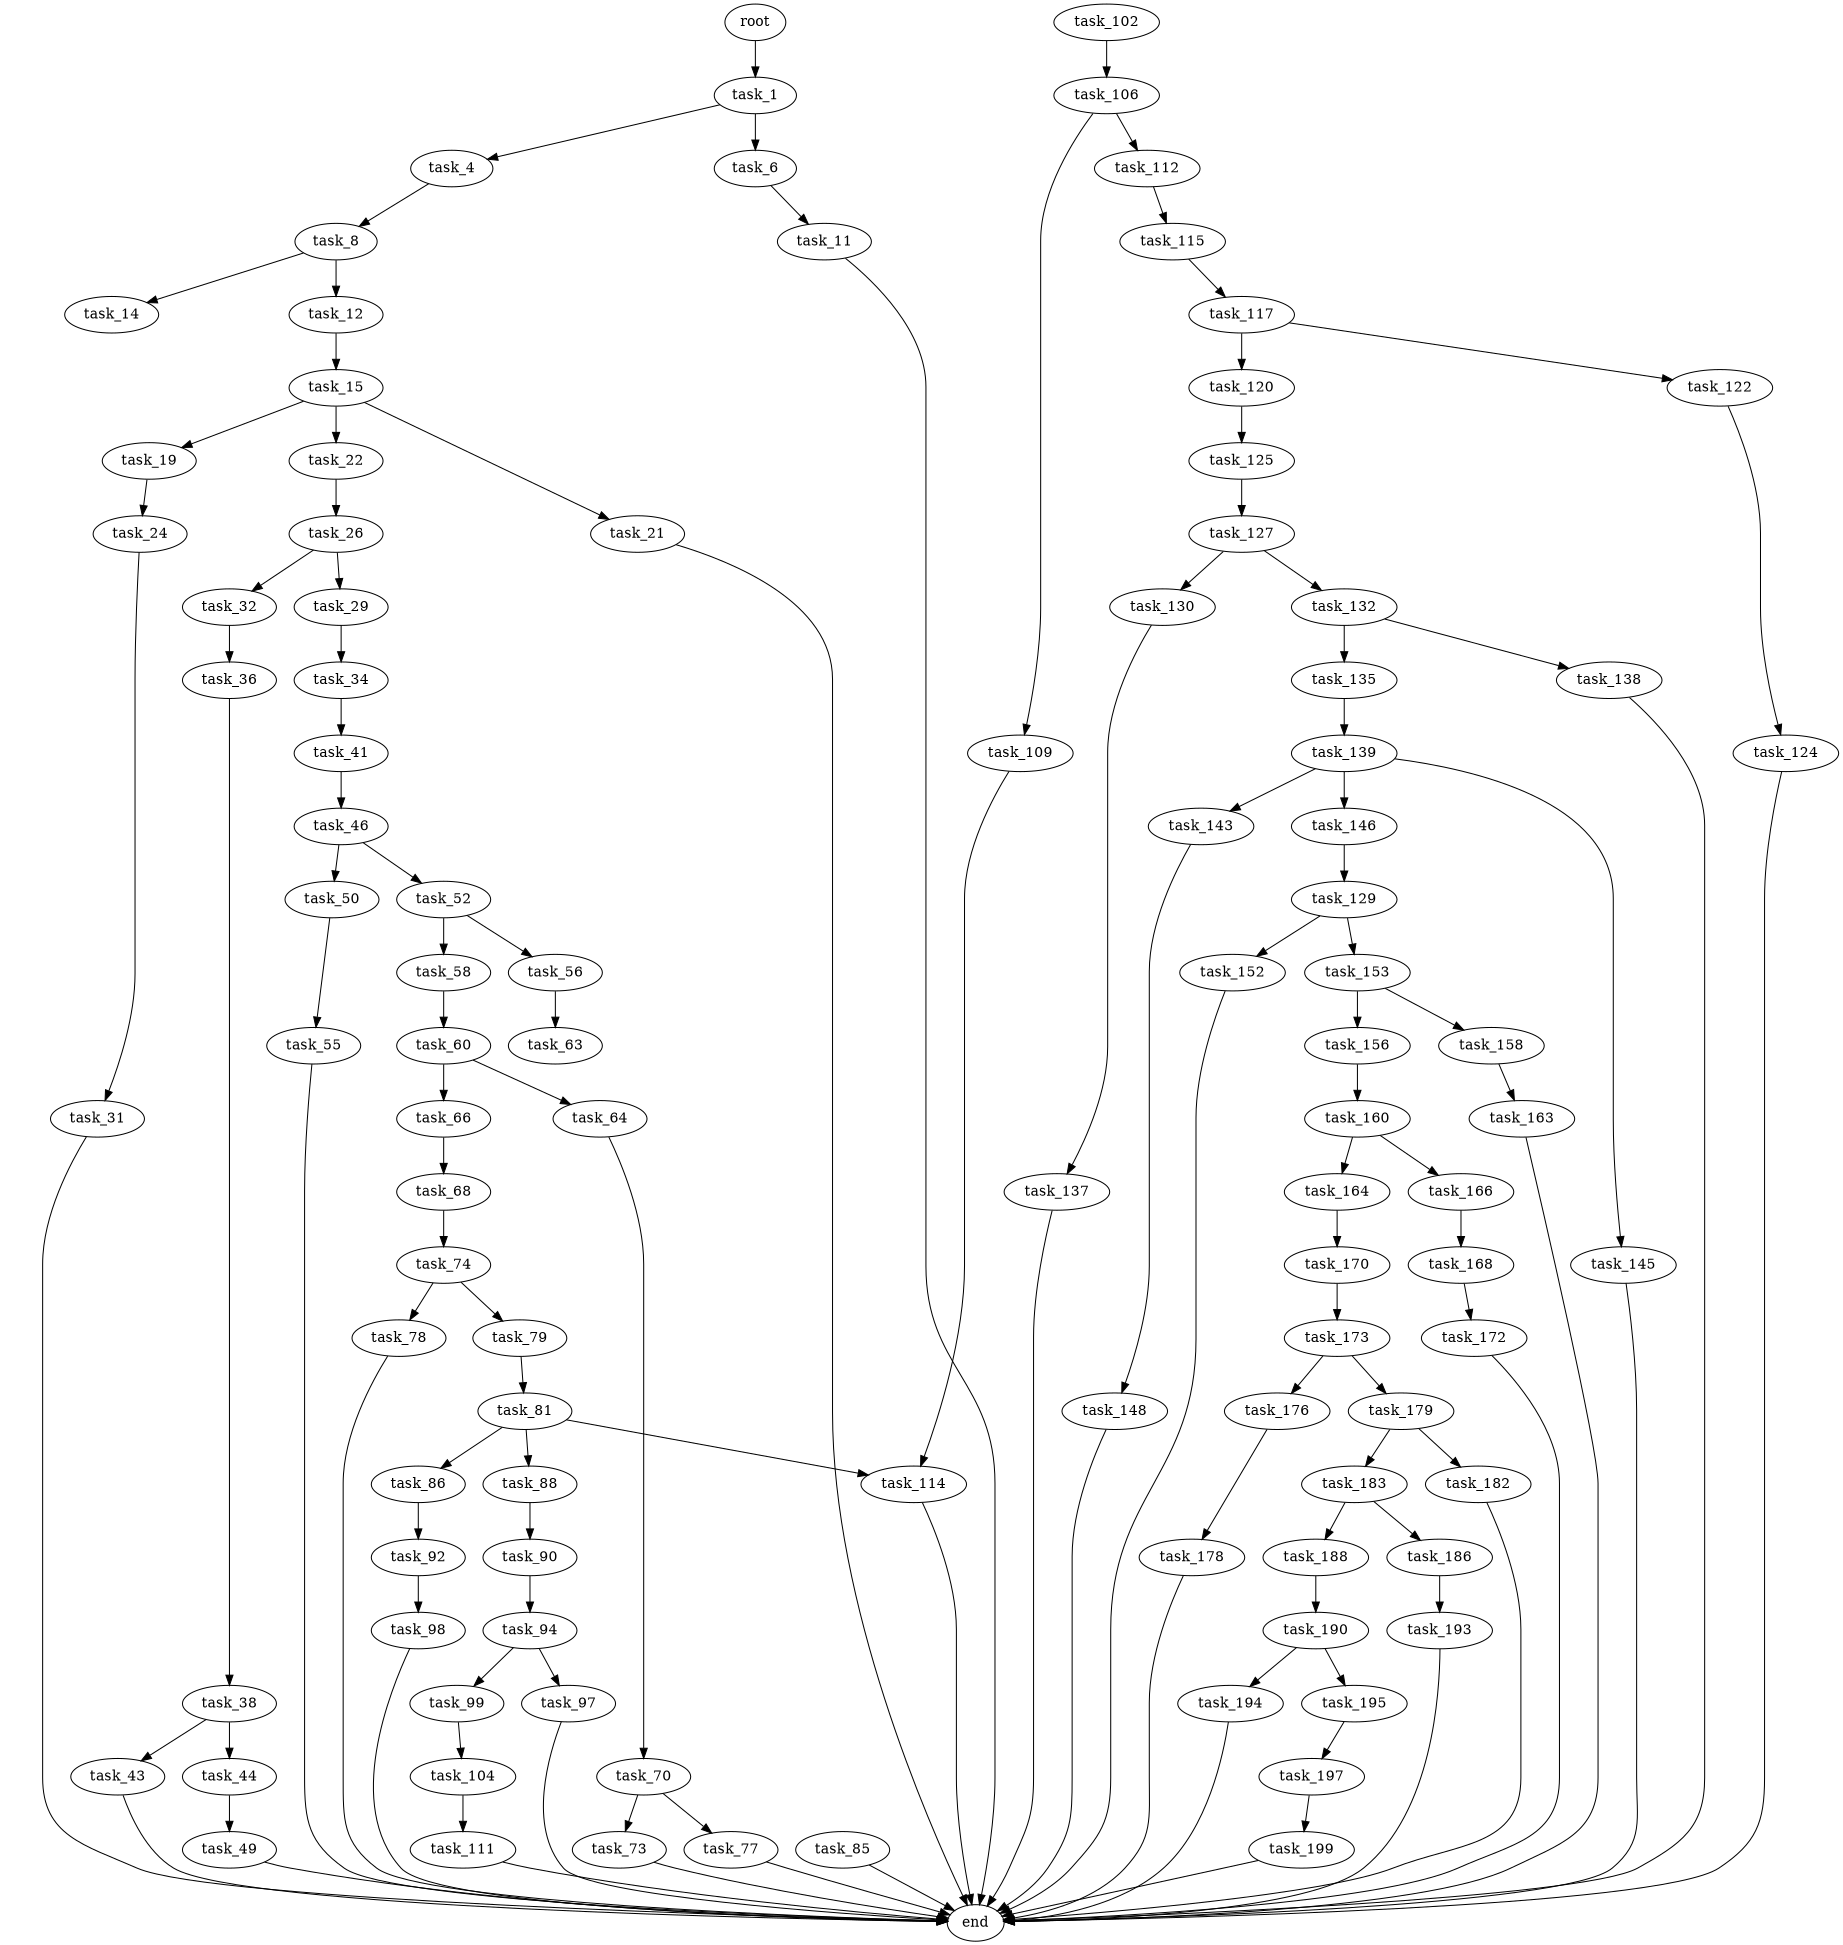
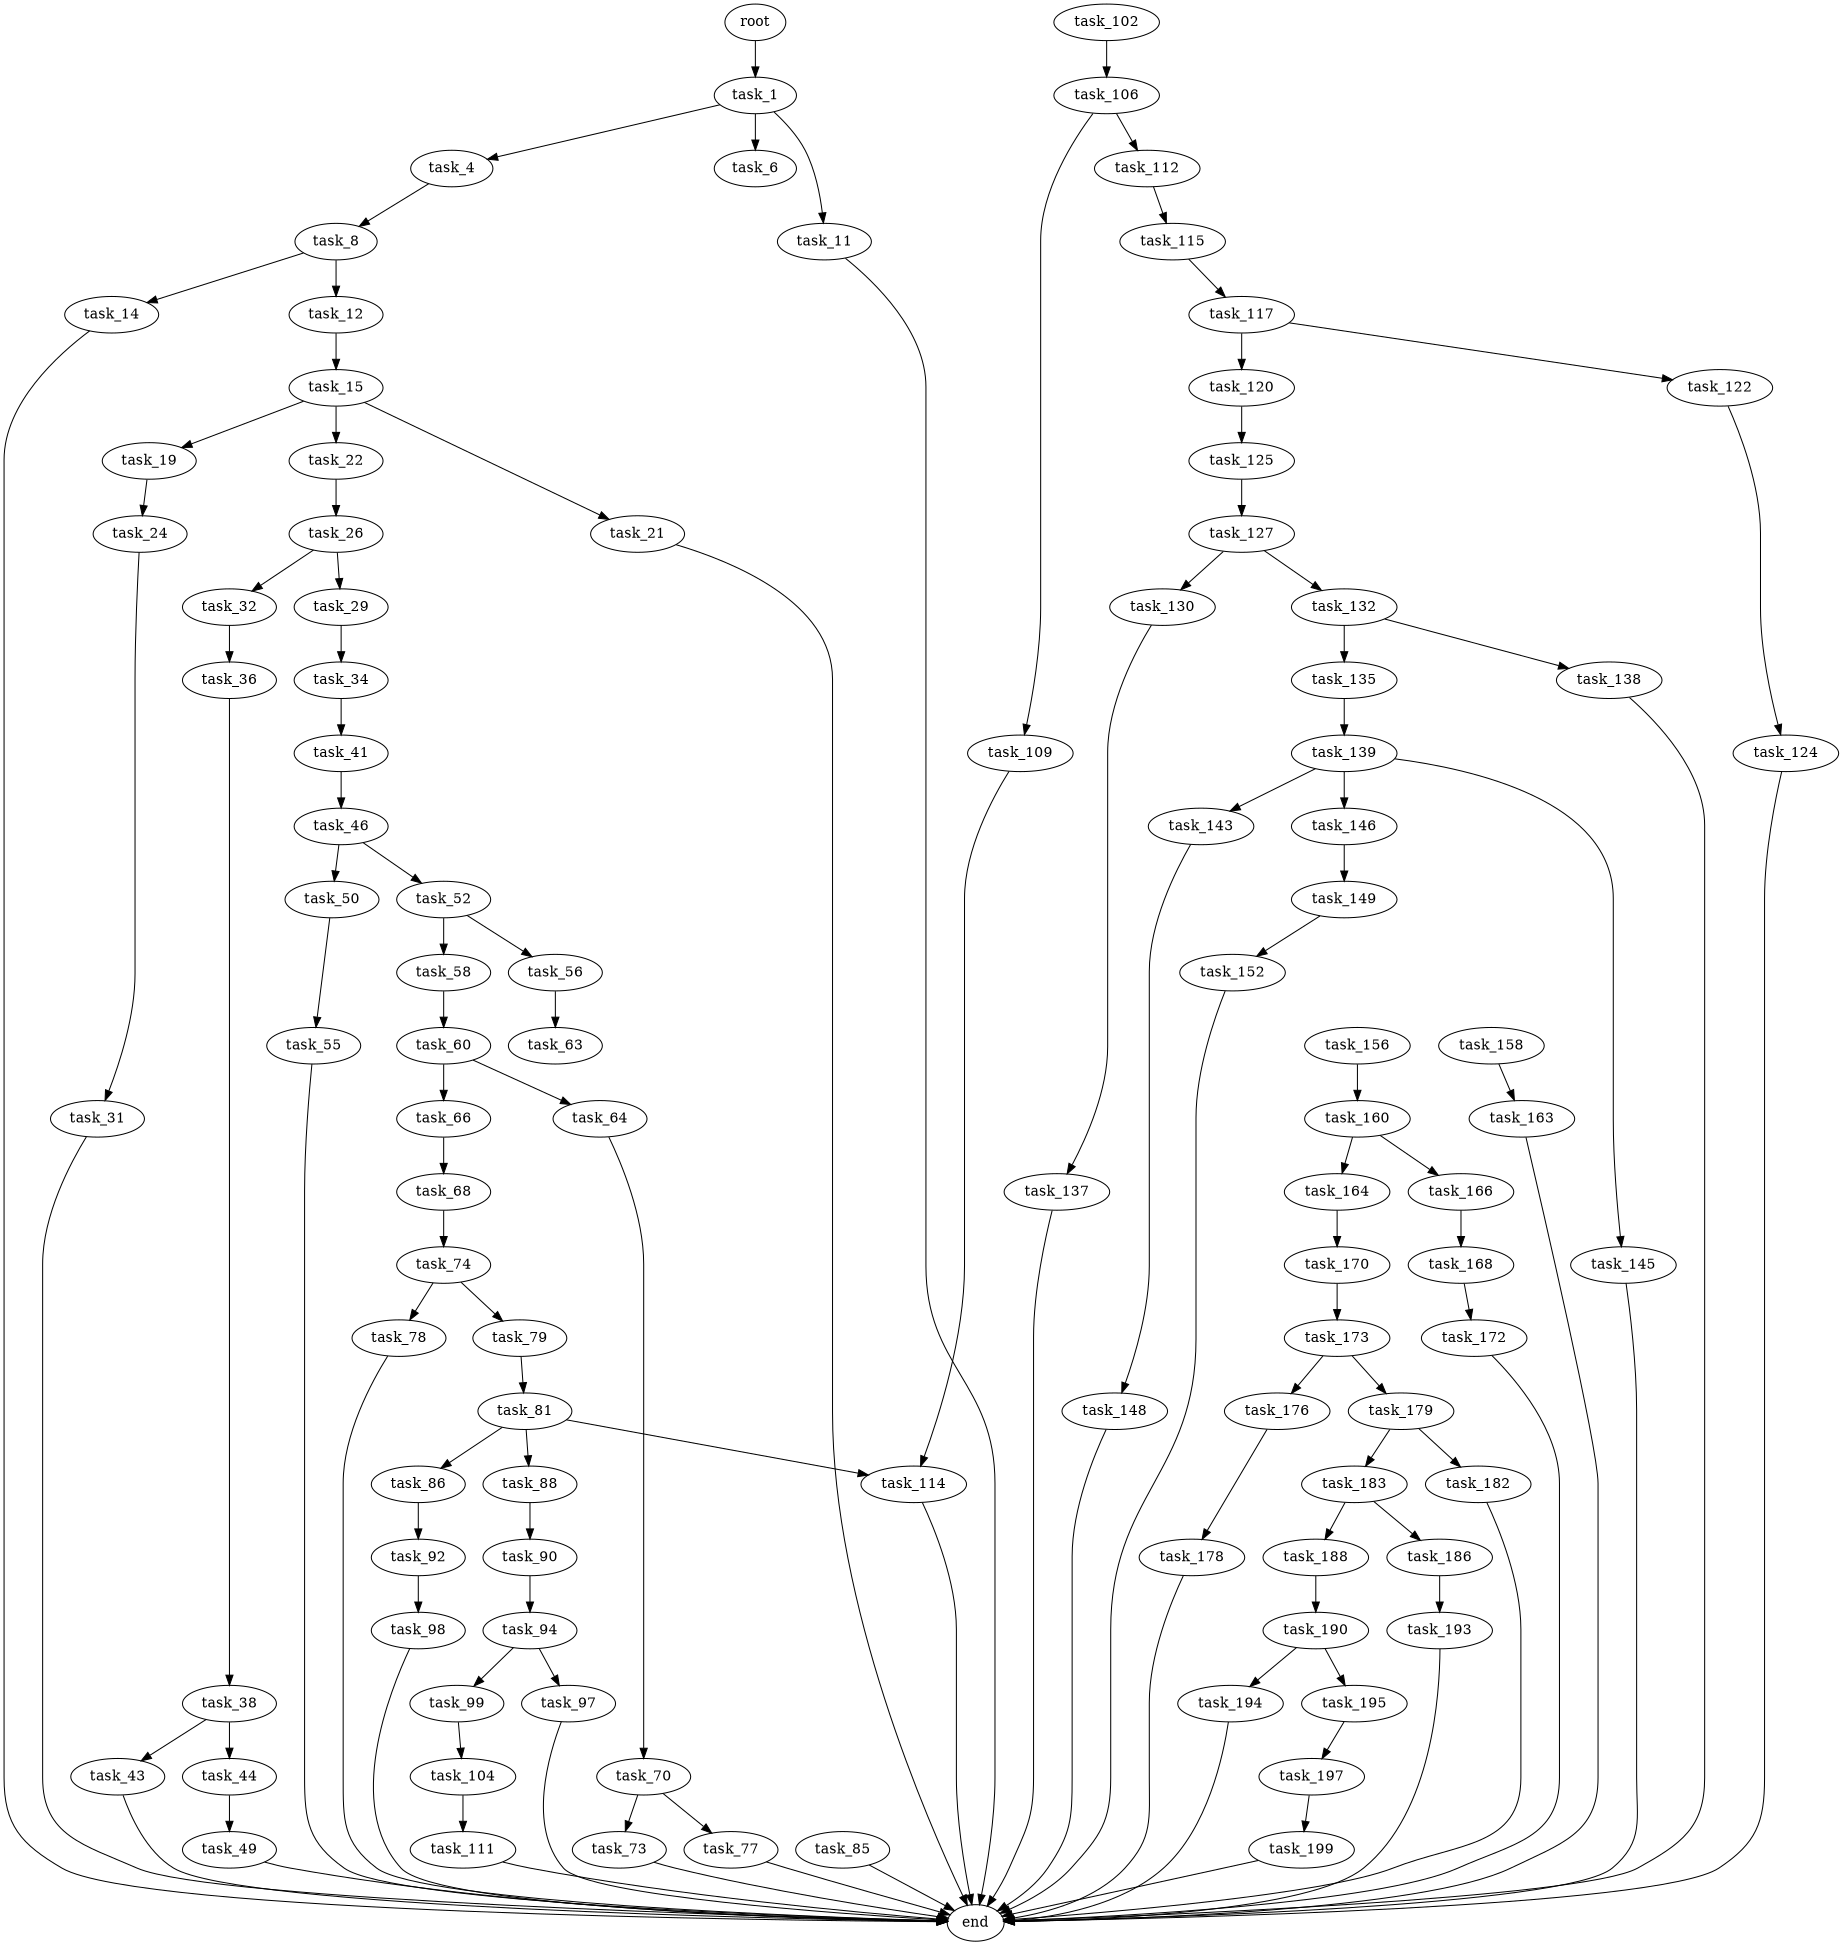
edge "task_6" -> "task_11": now "task_1" -> "task_11"
node "task_129": label "task_129" -> "task_149"
node "task_153": removed
edge "task_14" -> "end": added
